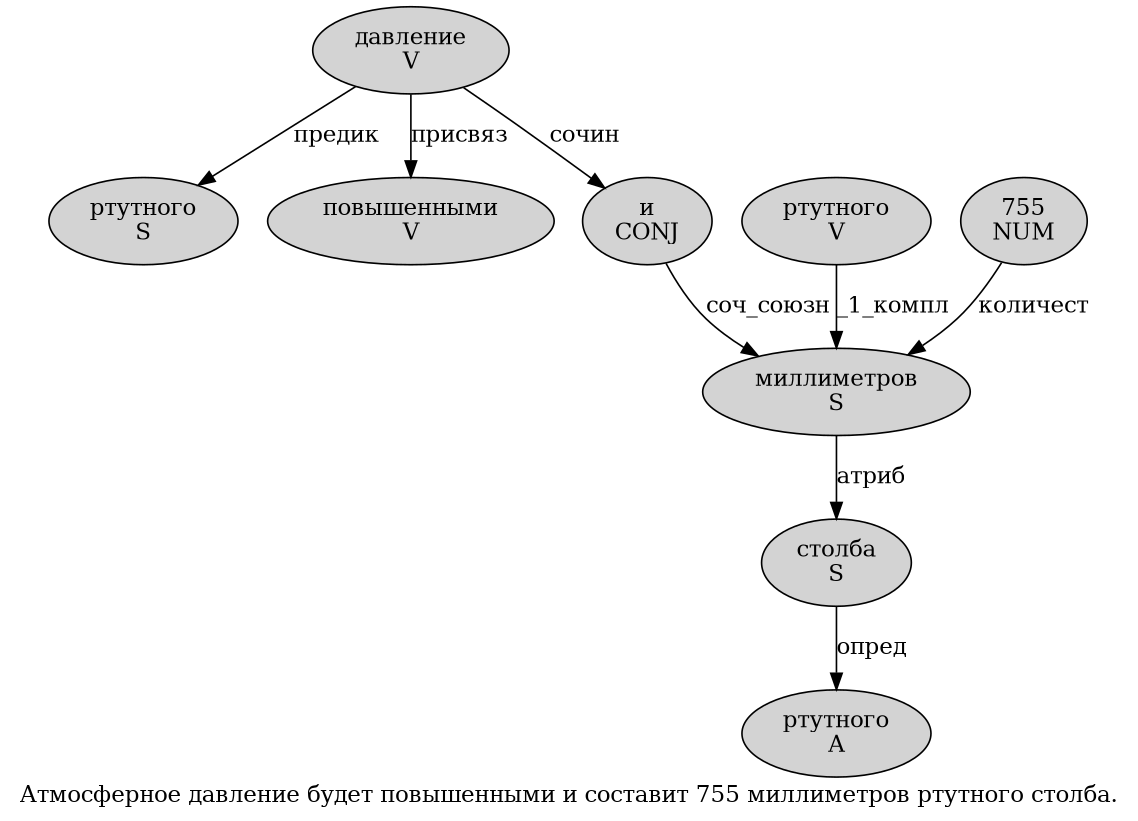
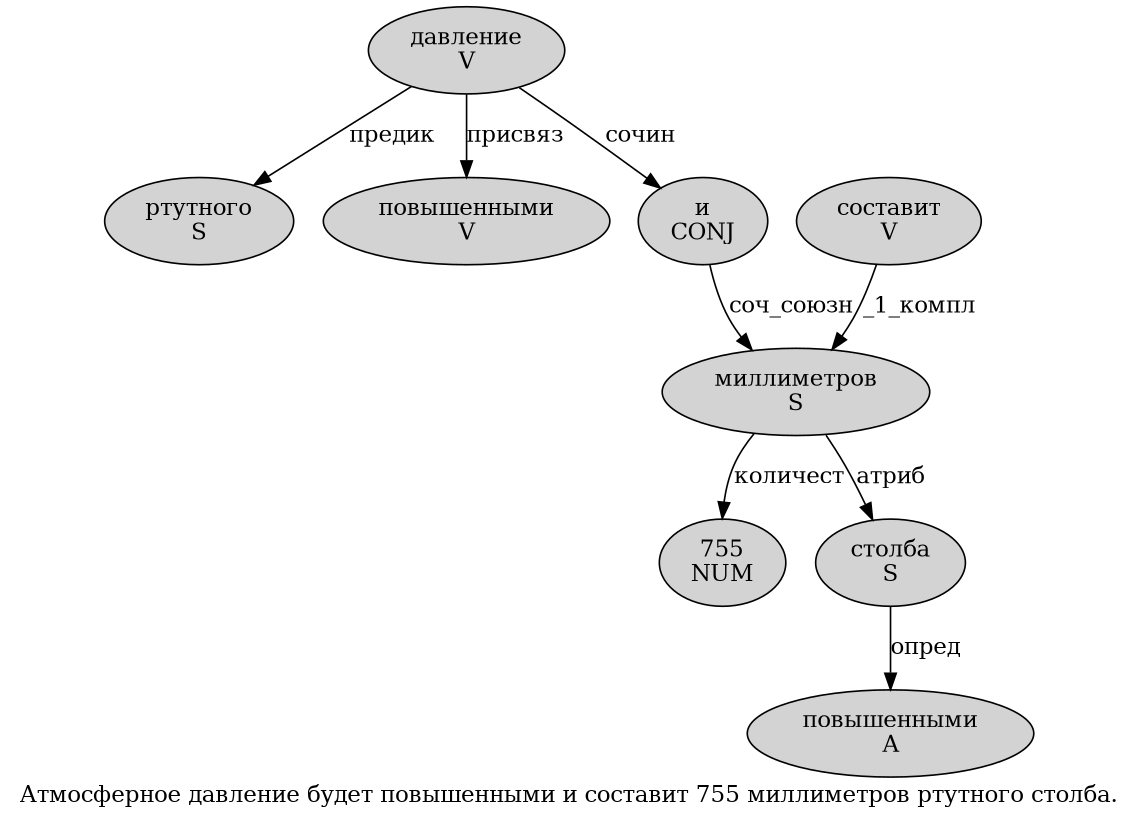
node "ртутного V": label "ртутного V" -> "составит V"
edge "755 NUM" -> "миллиметров S": reversed
node "ртутного A": label "ртутного A" -> "повышенными A"
